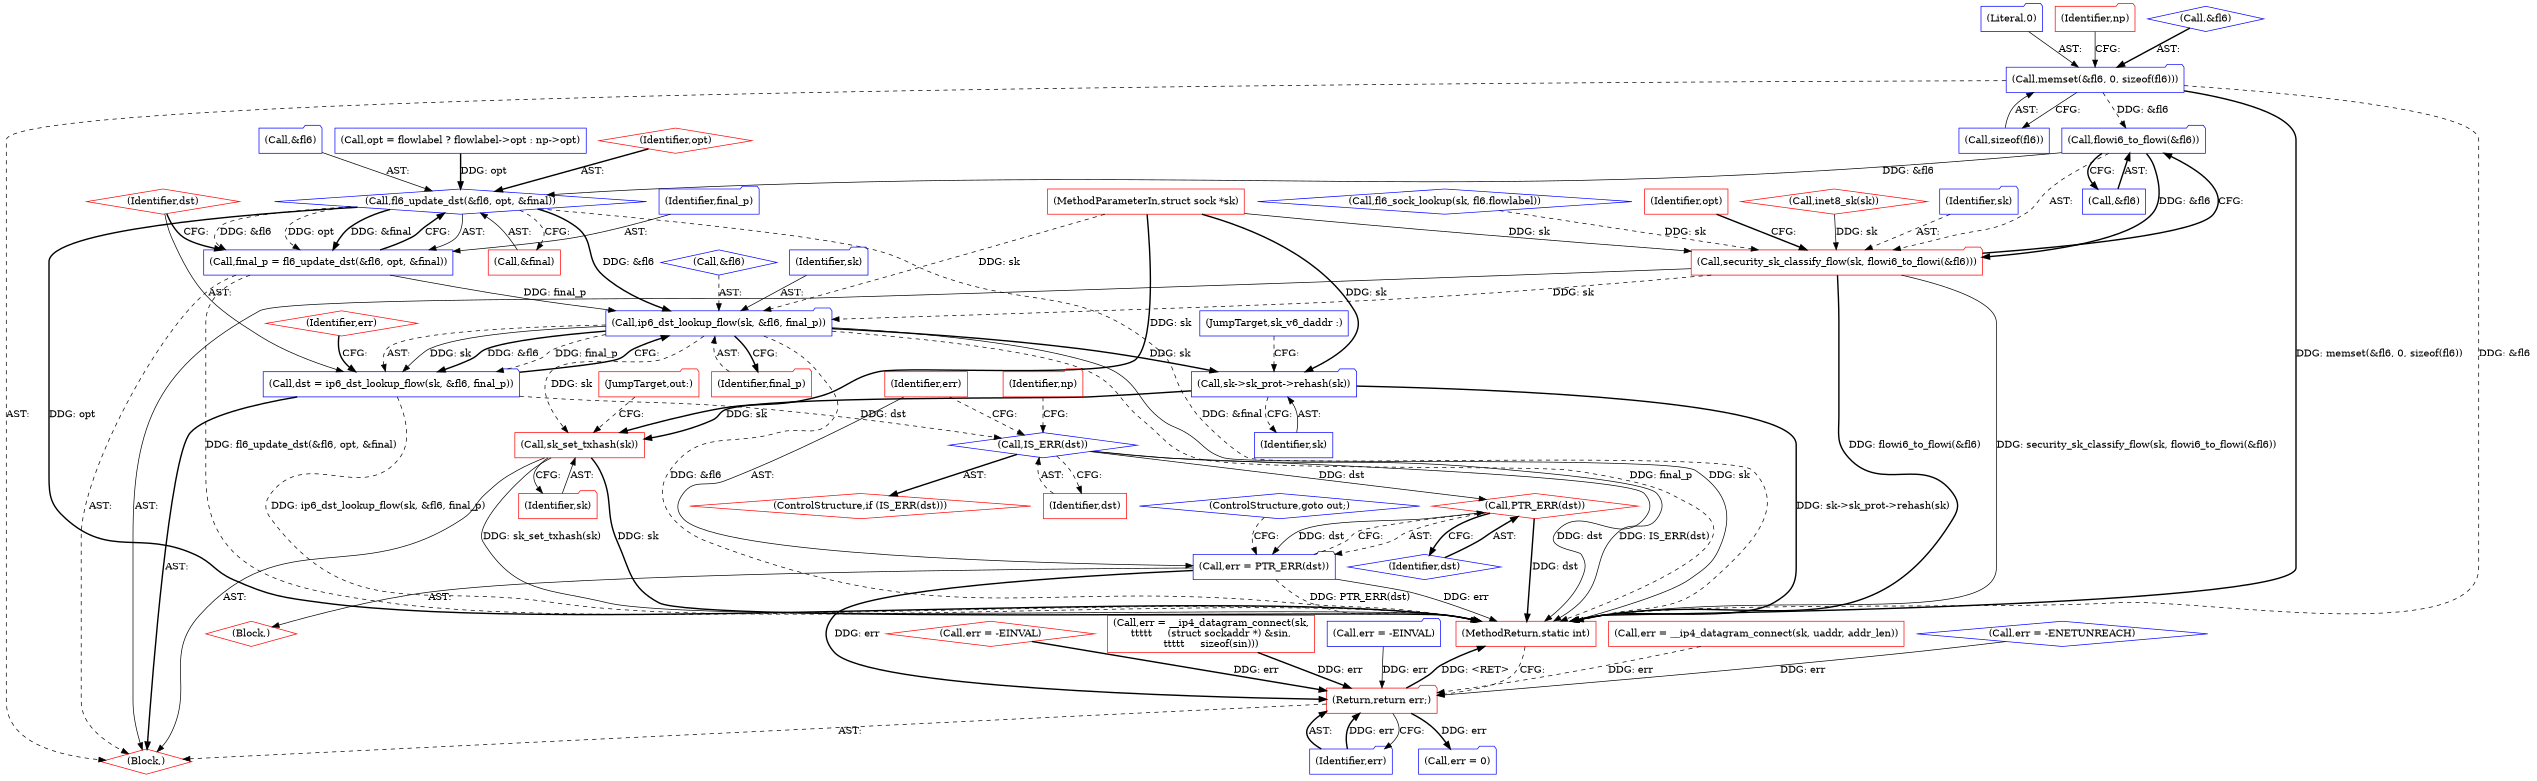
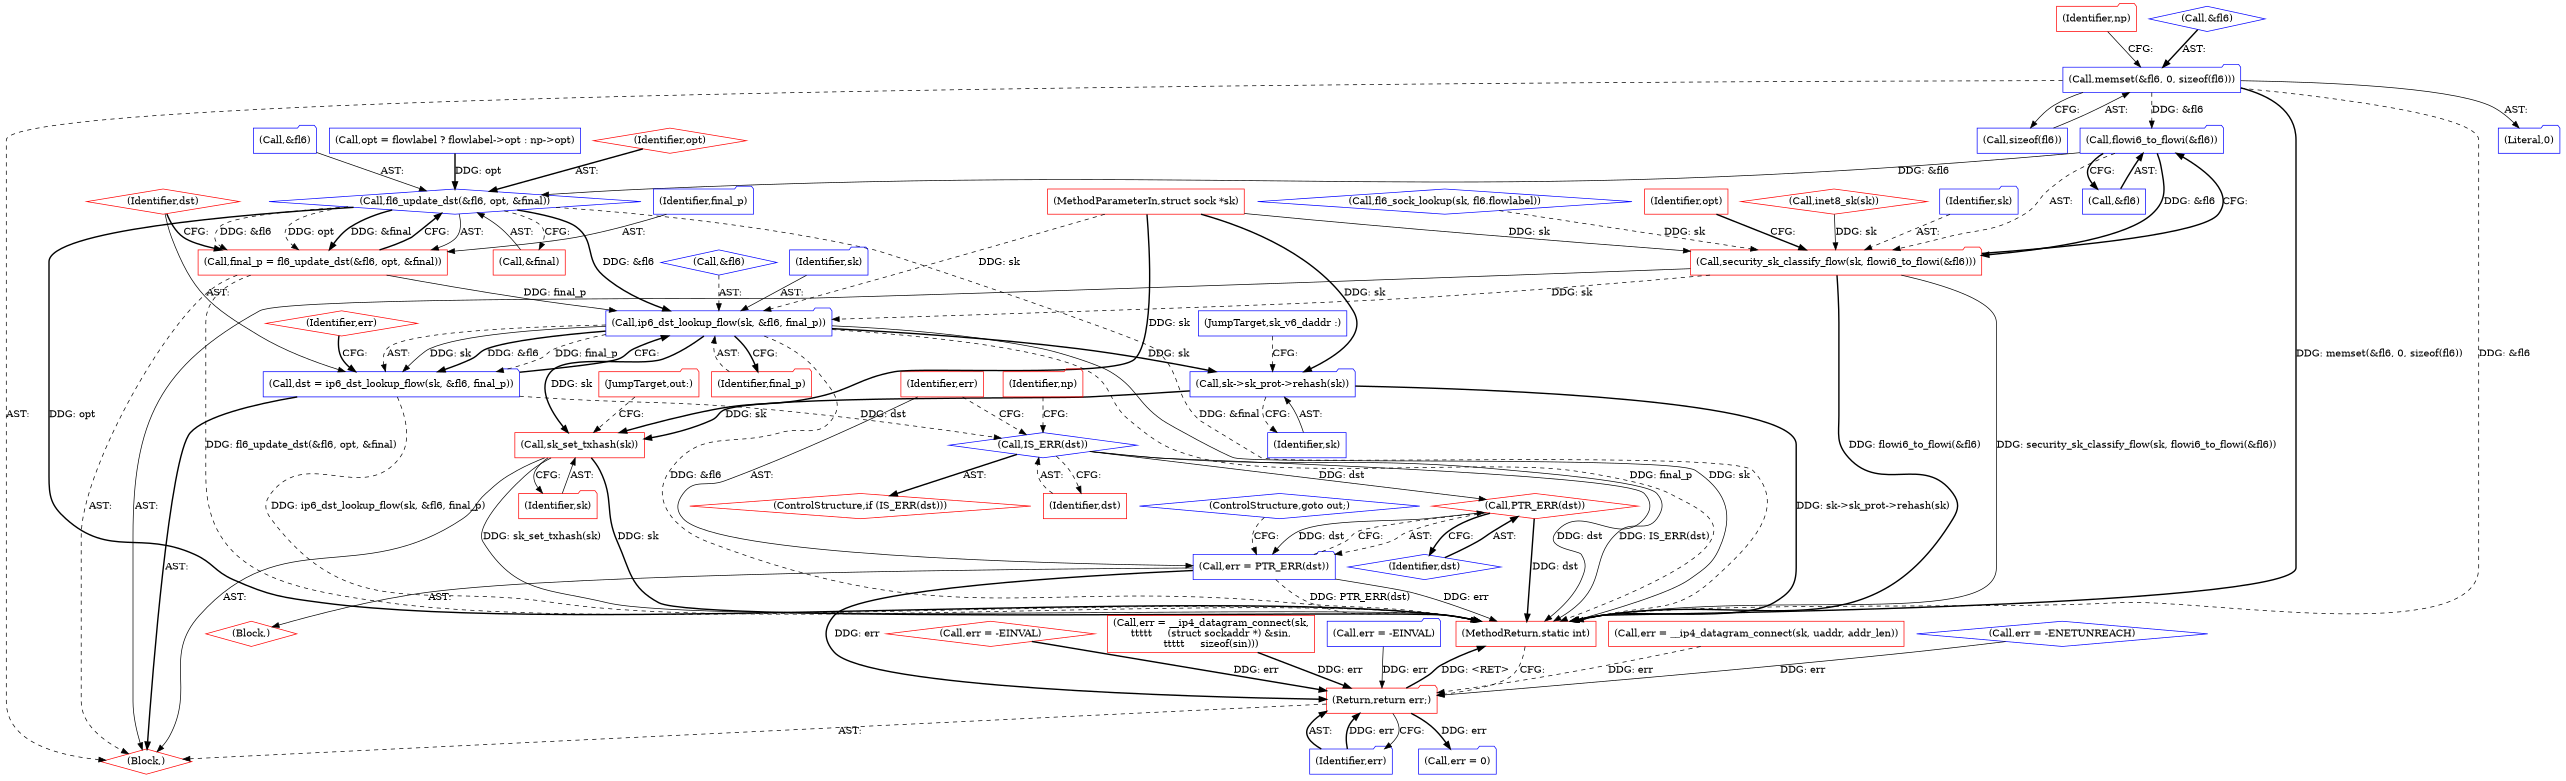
edge "(Literal,0)" -> "(Call,memset(&fl6, 0, sizeof(fl6)))": reversed
node "(Call,final_p = fl6_update_dst(&fl6, opt, &final))": color blue -> red
edge "(Call,ip6_dst_lookup_flow(sk, &fl6, final_p))" -> "(Call,sk_set_txhash(sk))": style dashed -> bold
